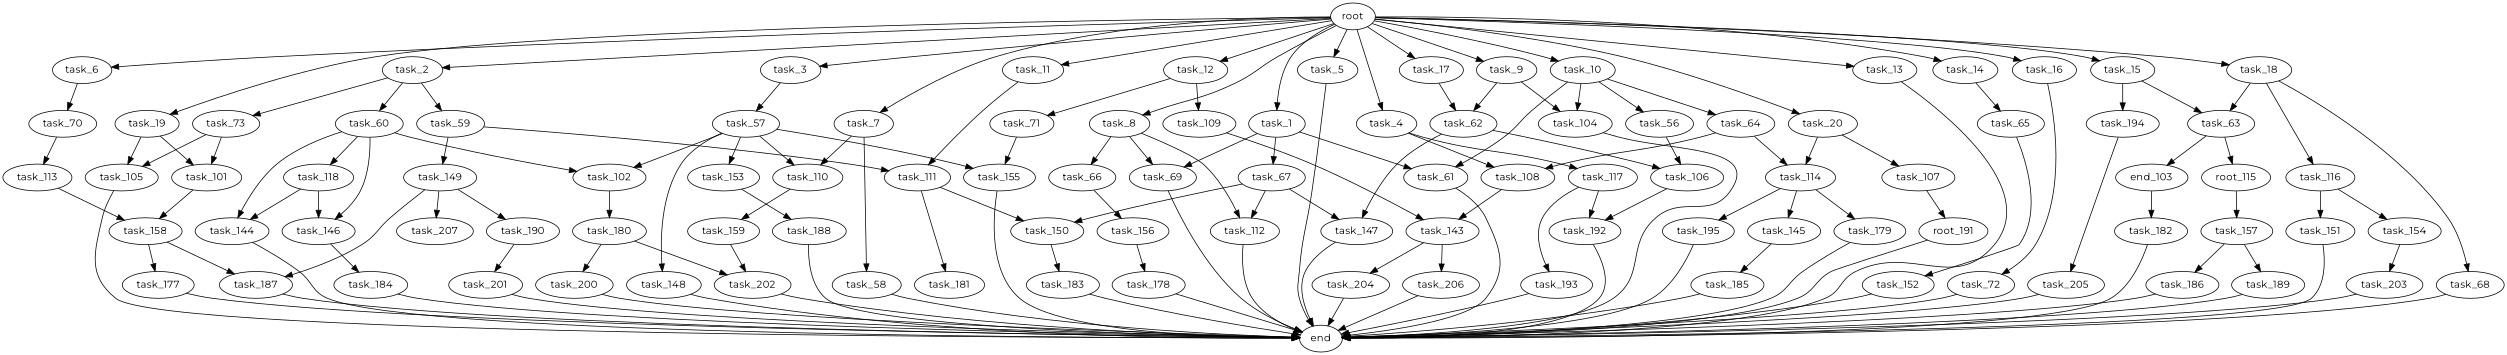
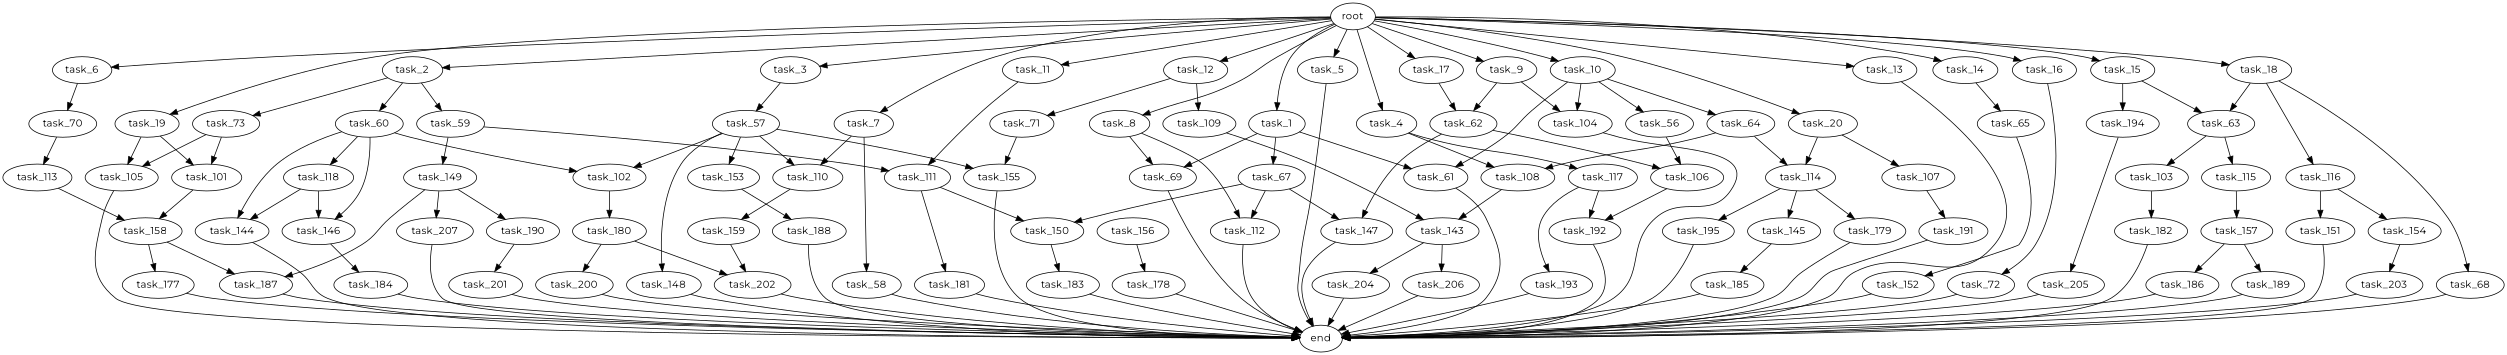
node "task_66": removed
node "end_103": label "end_103" -> "task_103"
node "root_115": label "root_115" -> "task_115"
node "root_191": label "root_191" -> "task_191"
edge "task_181" -> "end": added
edge "task_207" -> "end": added
